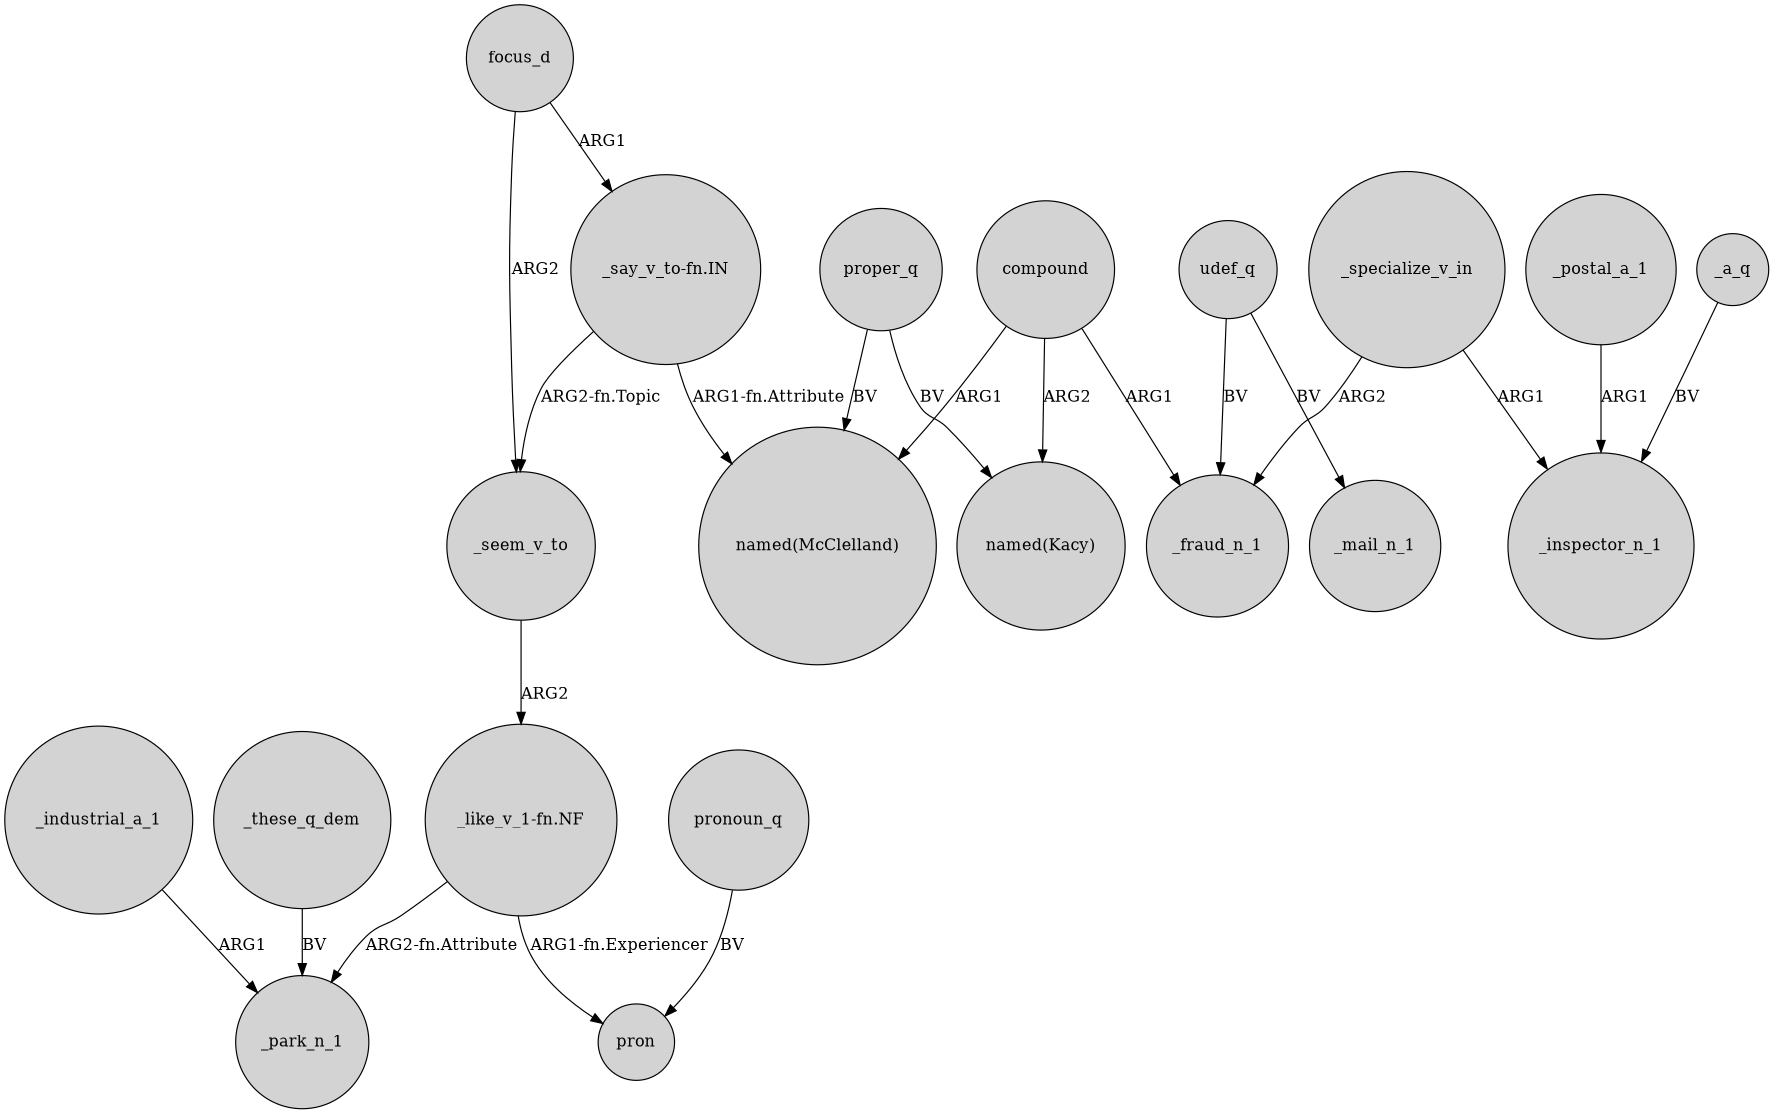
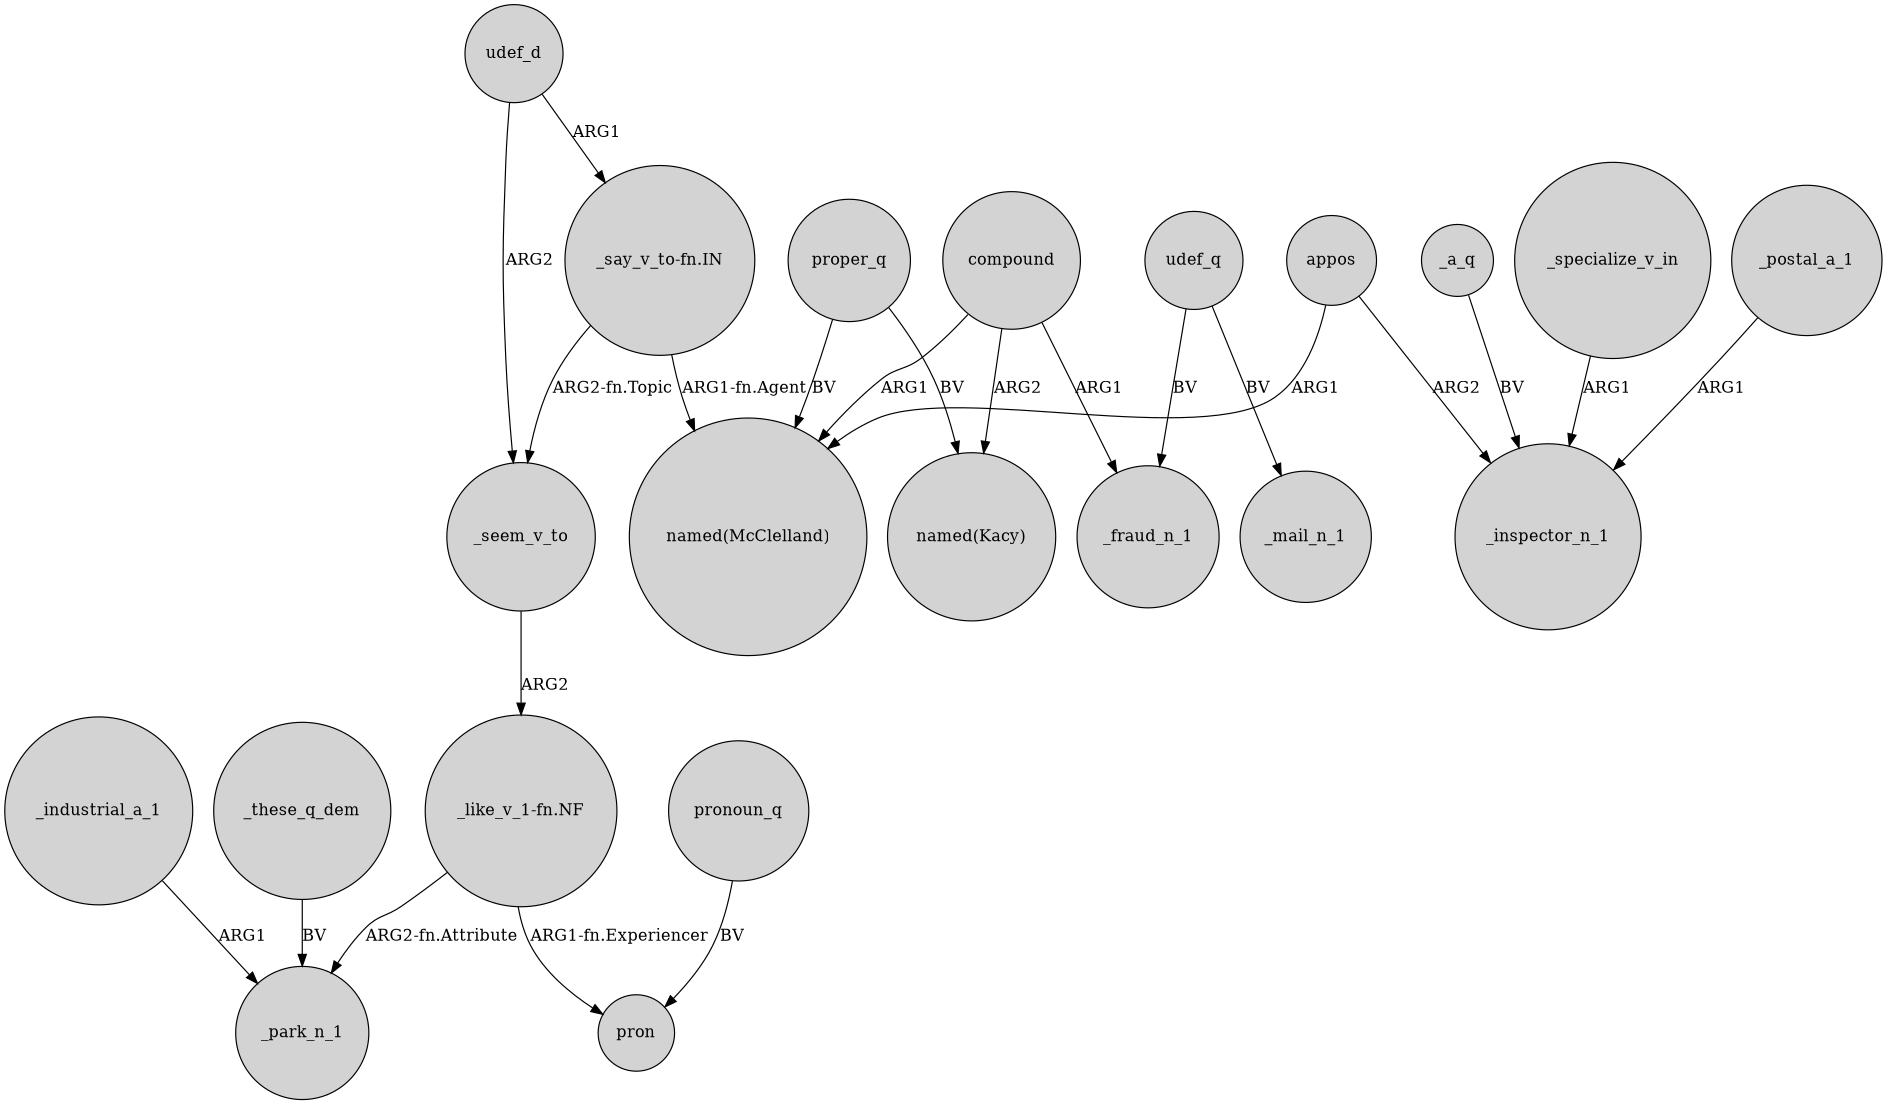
node "focus_d": label "focus_d" -> "udef_d"
node "appos": added
edge "_say_v_to-fn.IN" -> "named(McClelland)": label "ARG1-fn.Attribute" -> "ARG1-fn.Agent"
edge "_specialize_v_in" -> "_fraud_n_1": removed, label "ARG2"
